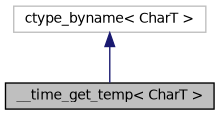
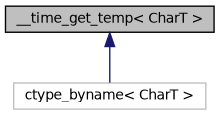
edge "__time_get_temp< CharT >" -> "ctype_byname< CharT >": reversed
